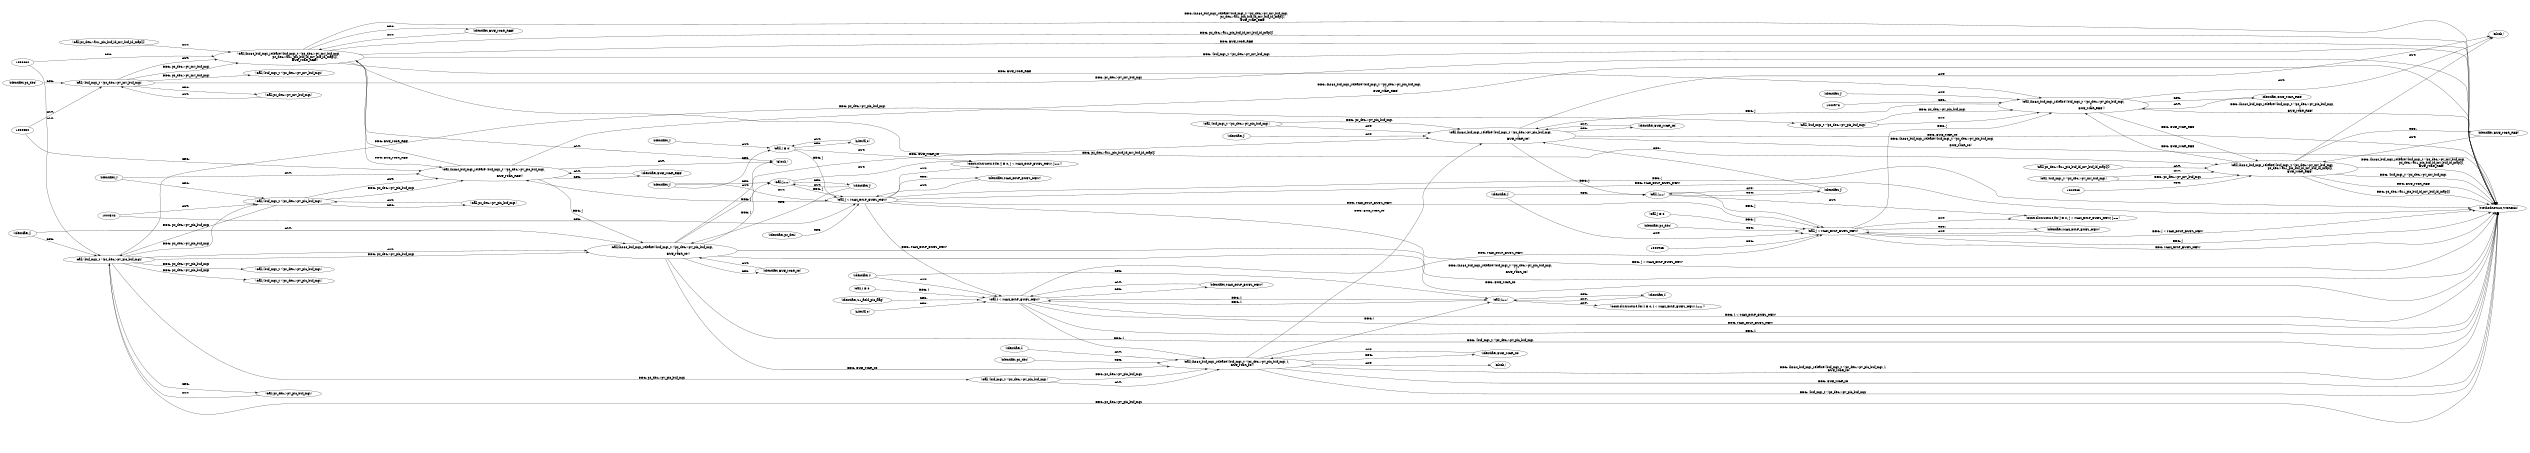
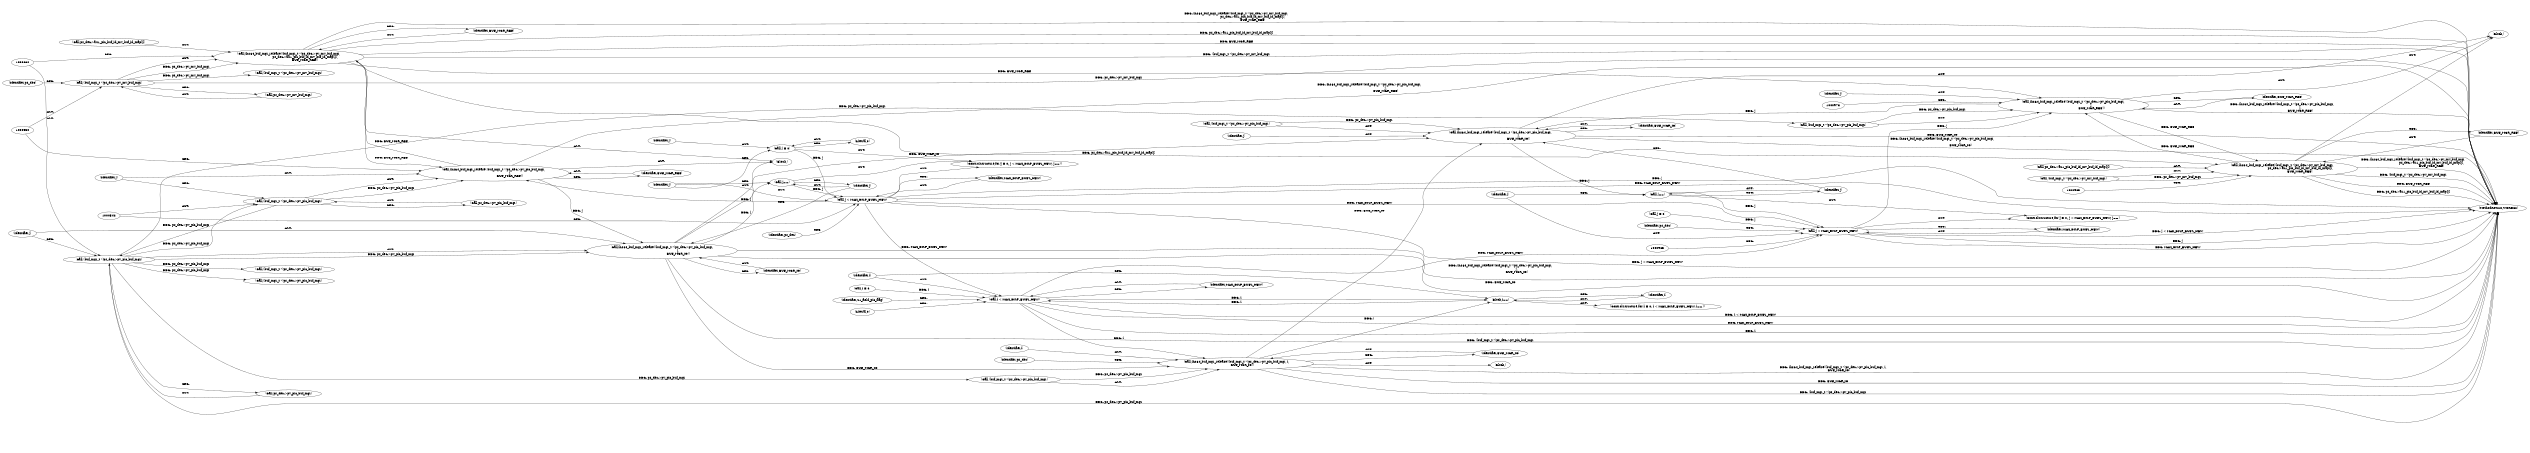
node "(Call,i++)": label "(Call,i++)" -> "(Block,i++)"
